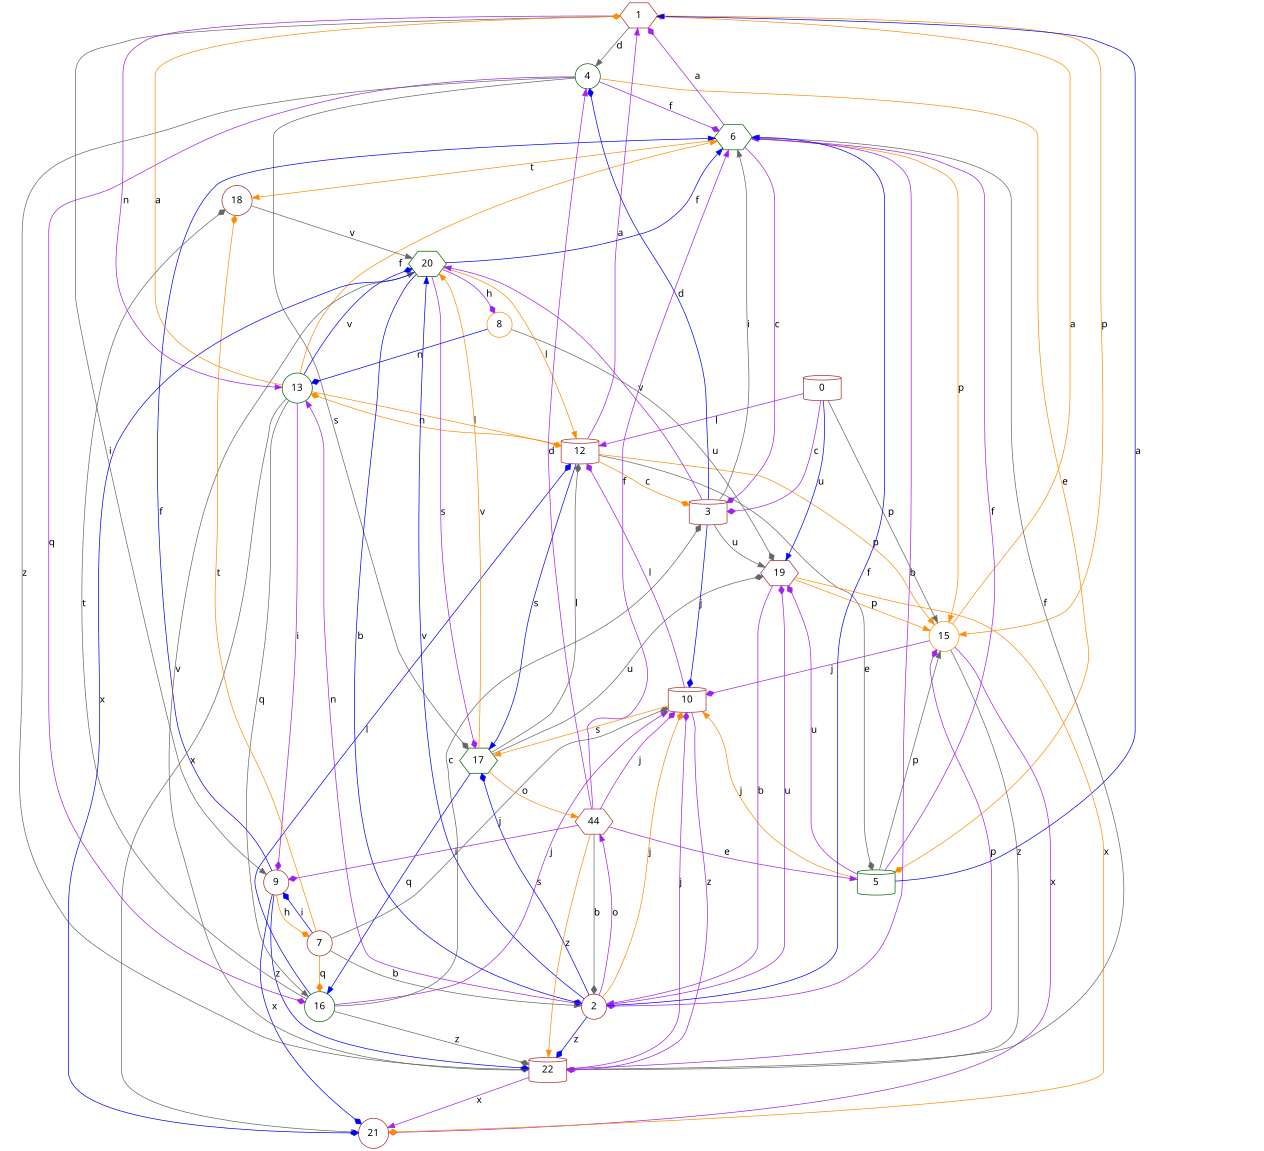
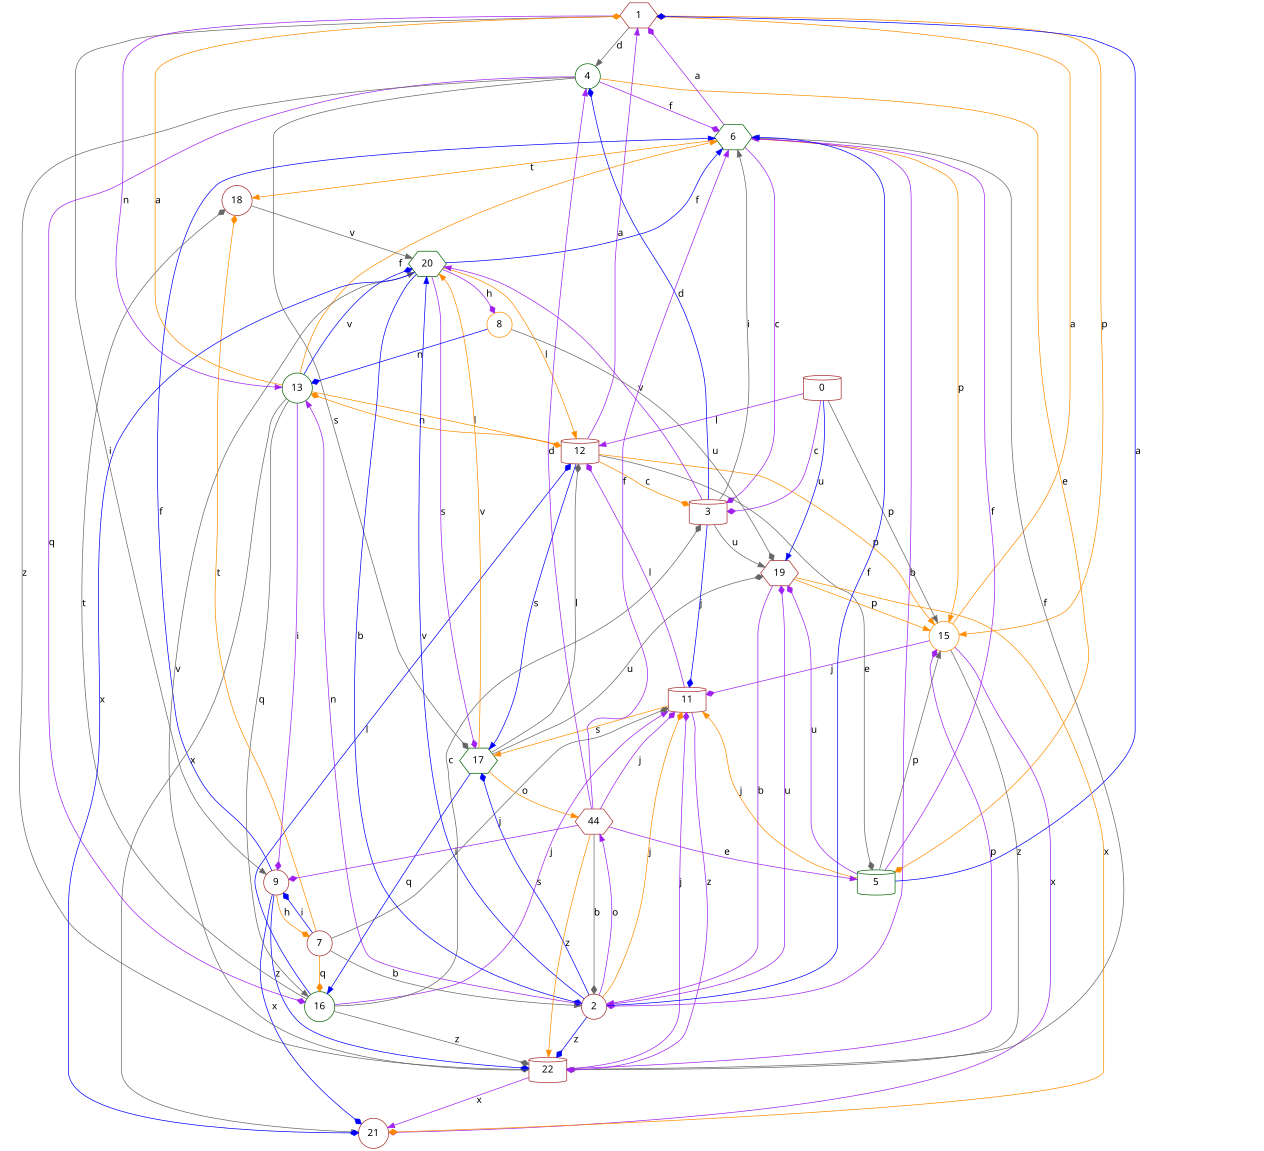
edge "5" -> "1": arrowhead normal -> diamond
node "10": label "10" -> "11"
